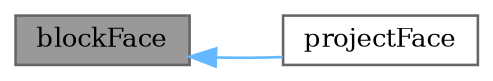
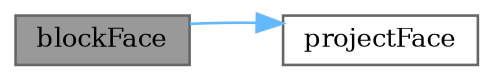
edge "projectFace" -> "blockFace": reversed
